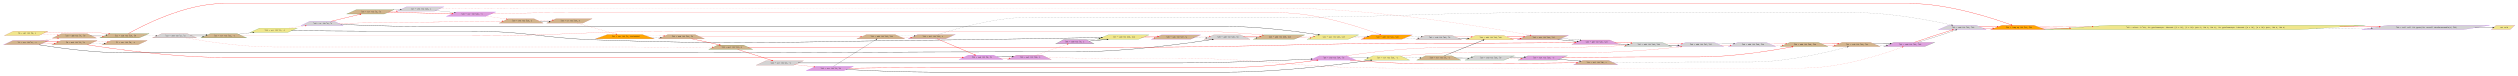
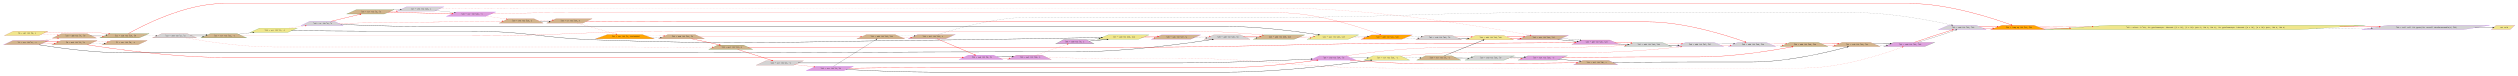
edge "%20 = or i32 %19, 3" -> "%49 = add i32 %48, %20": added
node "%48 = add i32 %47, %27": label "%48 = add i32 %47, %27" -> "%48 = add i12 %47, %27"
edge "%31 = shl i32 %26, 1" -> "%51 = sub i32 %50, %31": style dashed -> bold
